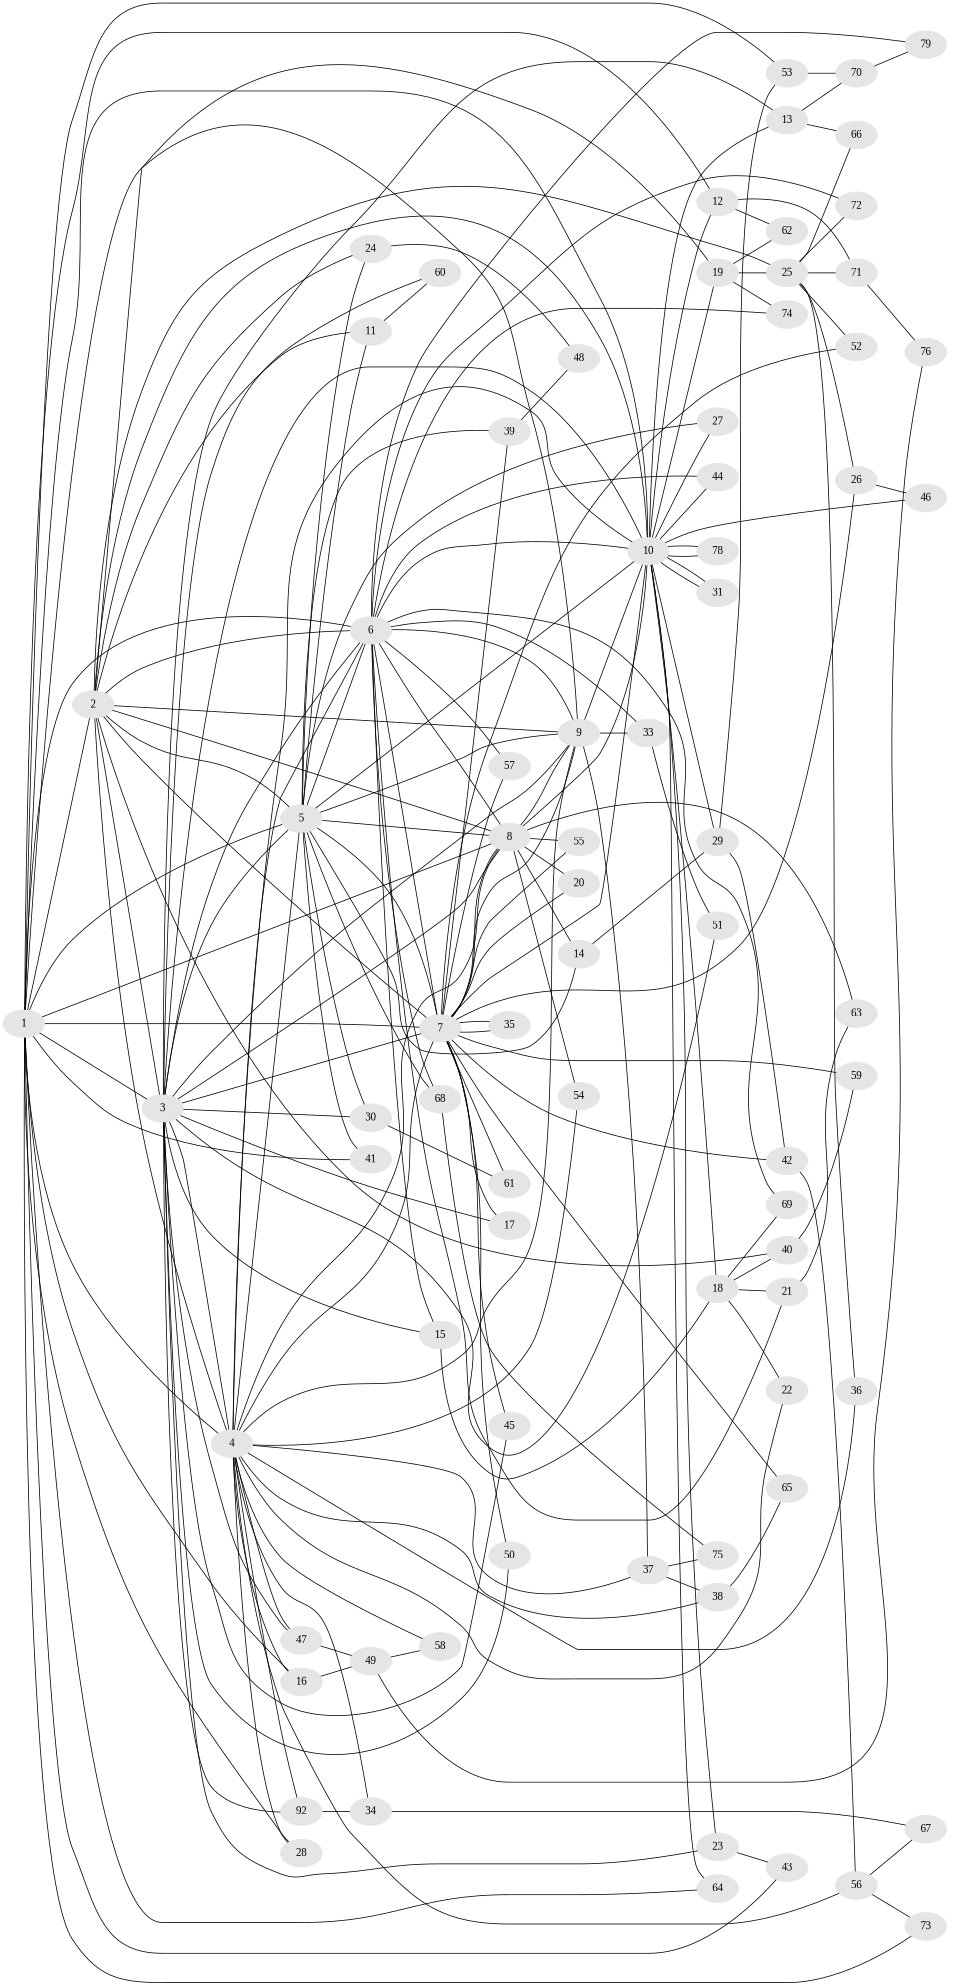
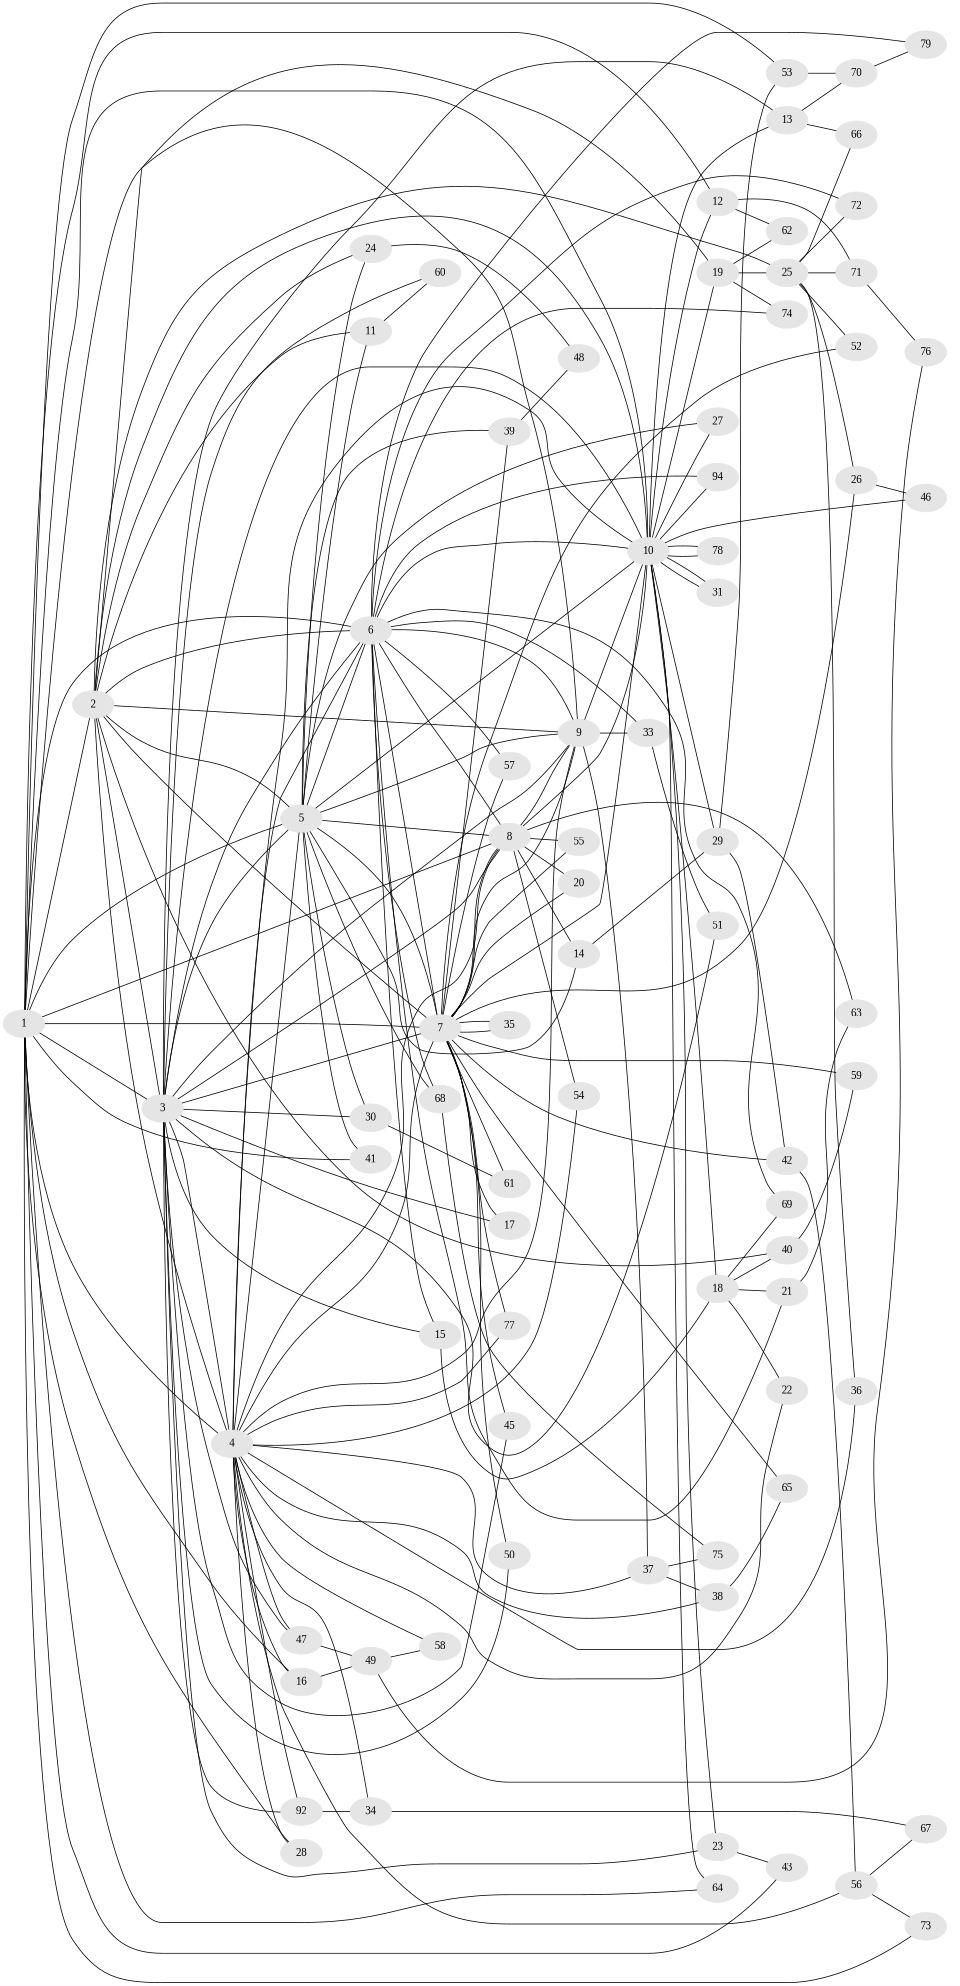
node "44": label "44" -> "94"
edge "2" -- "8": removed
node "77": added
